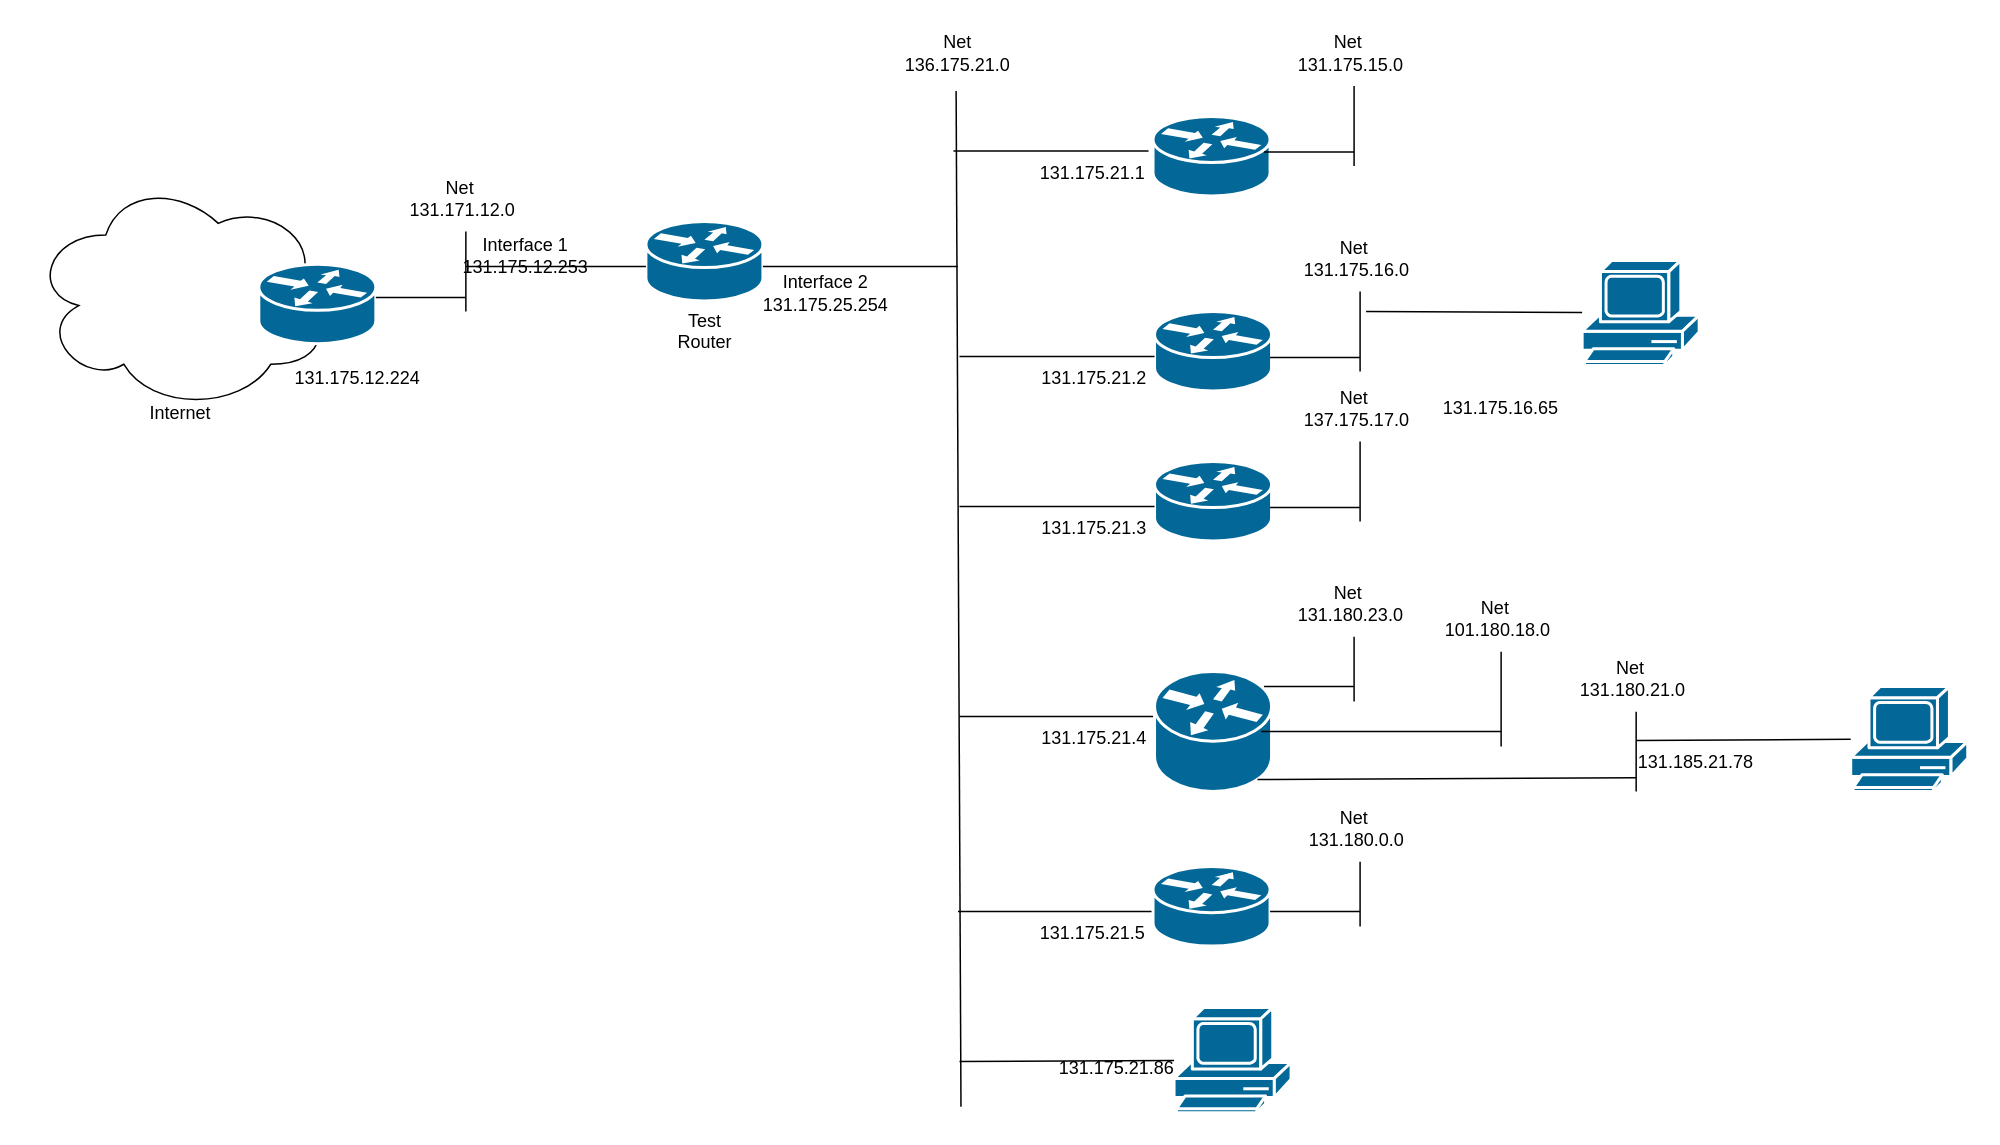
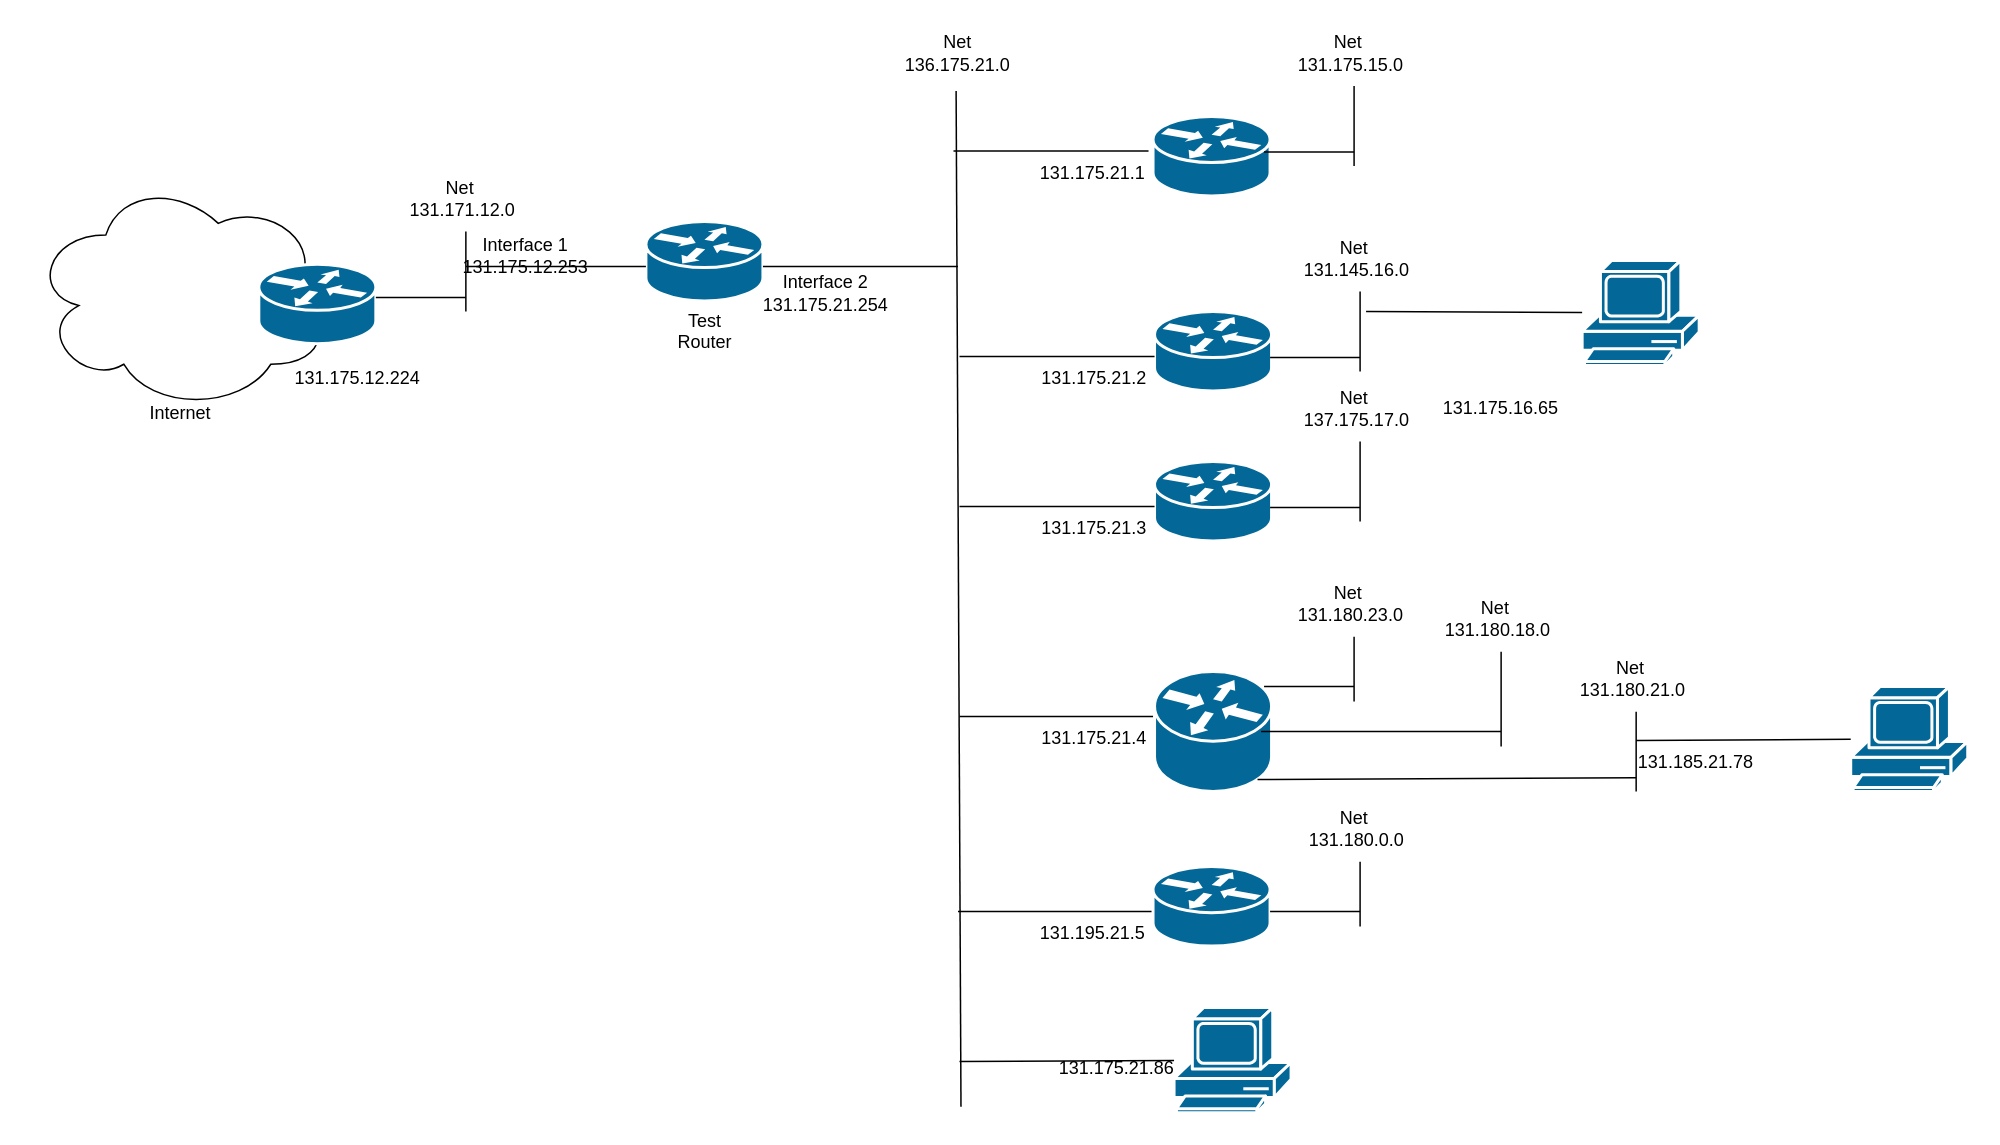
node "Net 131.175.16.0": label "Net 131.175.16.0" -> "Net 131.145.16.0"
node "Interface 2 131.175.25.254": label "Interface 2 131.175.25.254" -> "Interface 2 131.175.21.254"
node "Net 101.180.18.0": label "Net 101.180.18.0" -> "Net 131.180.18.0"
node "131.175.21.5": label "131.175.21.5" -> "131.195.21.5"
